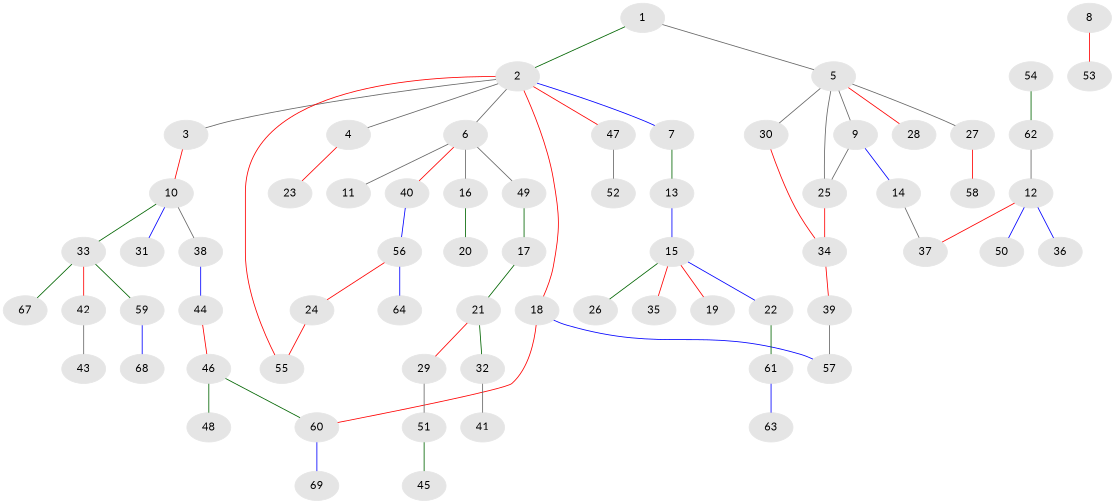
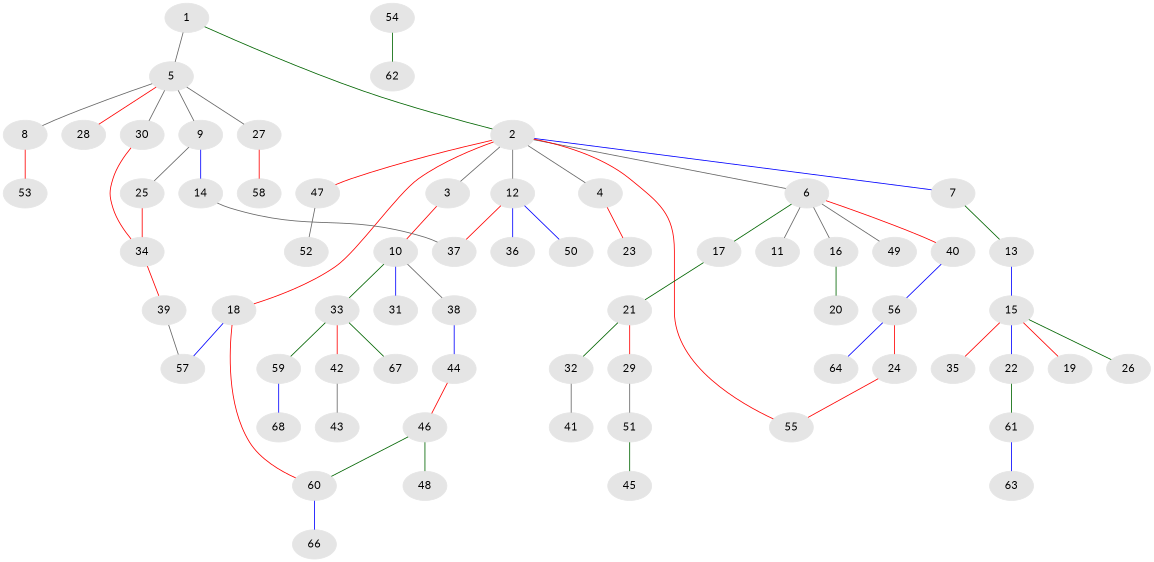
edge "5" -- "25": now "5" -- "8"
edge "62" -- "12": now "2" -- "12"
edge "49" -- "17": now "6" -- "17"
node "69": label "69" -> "66"
